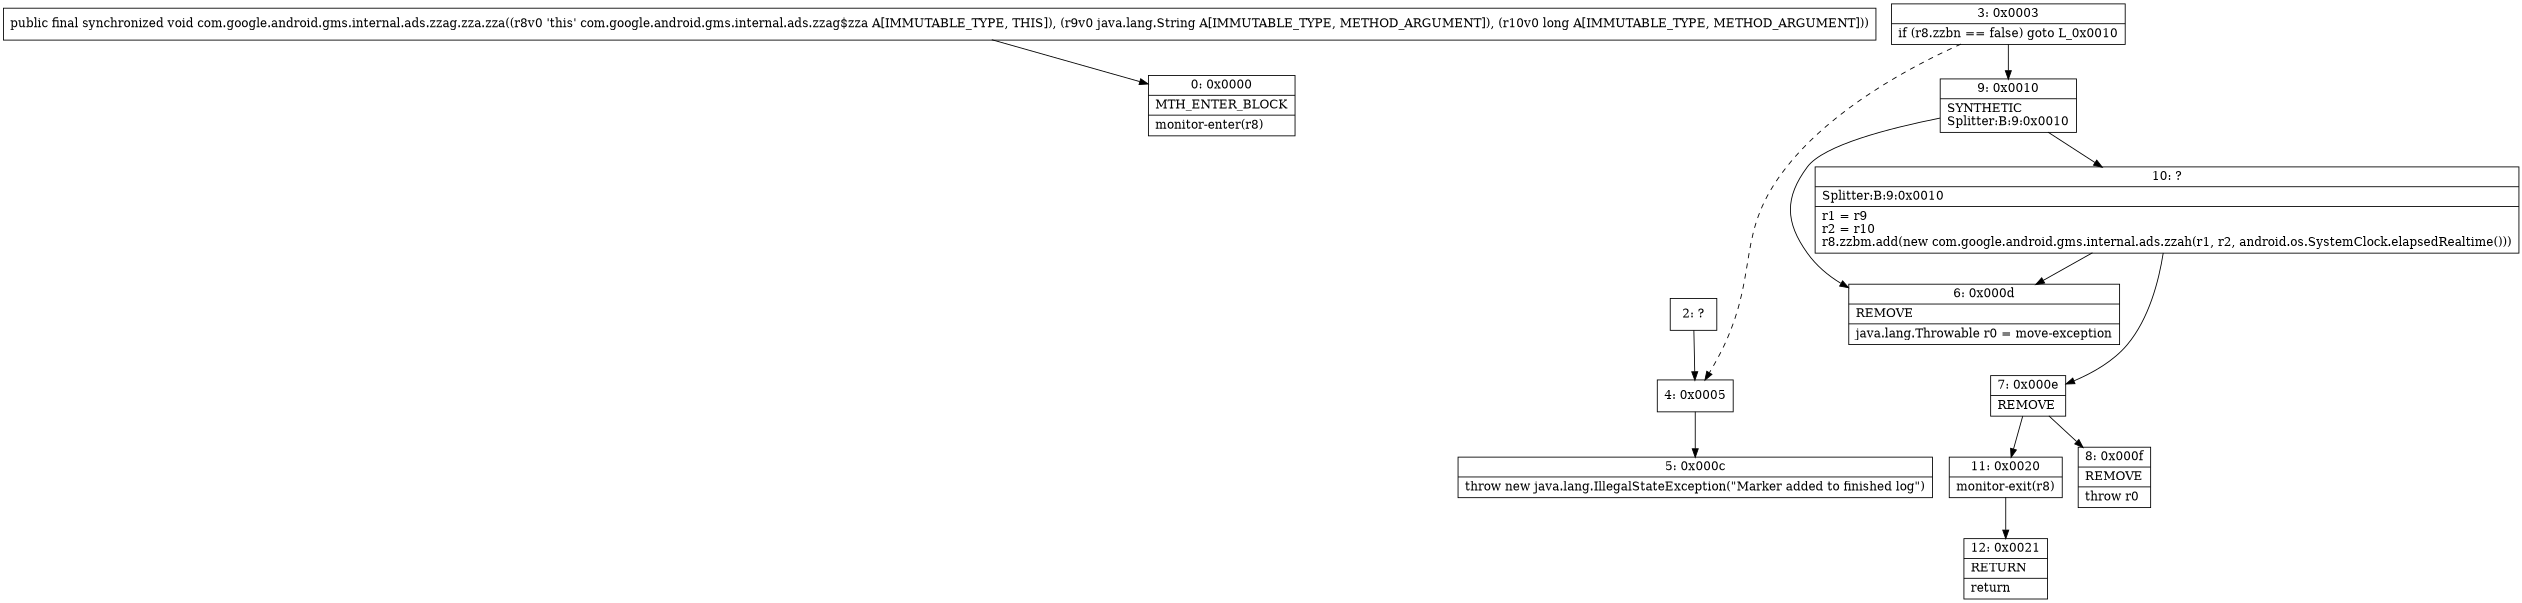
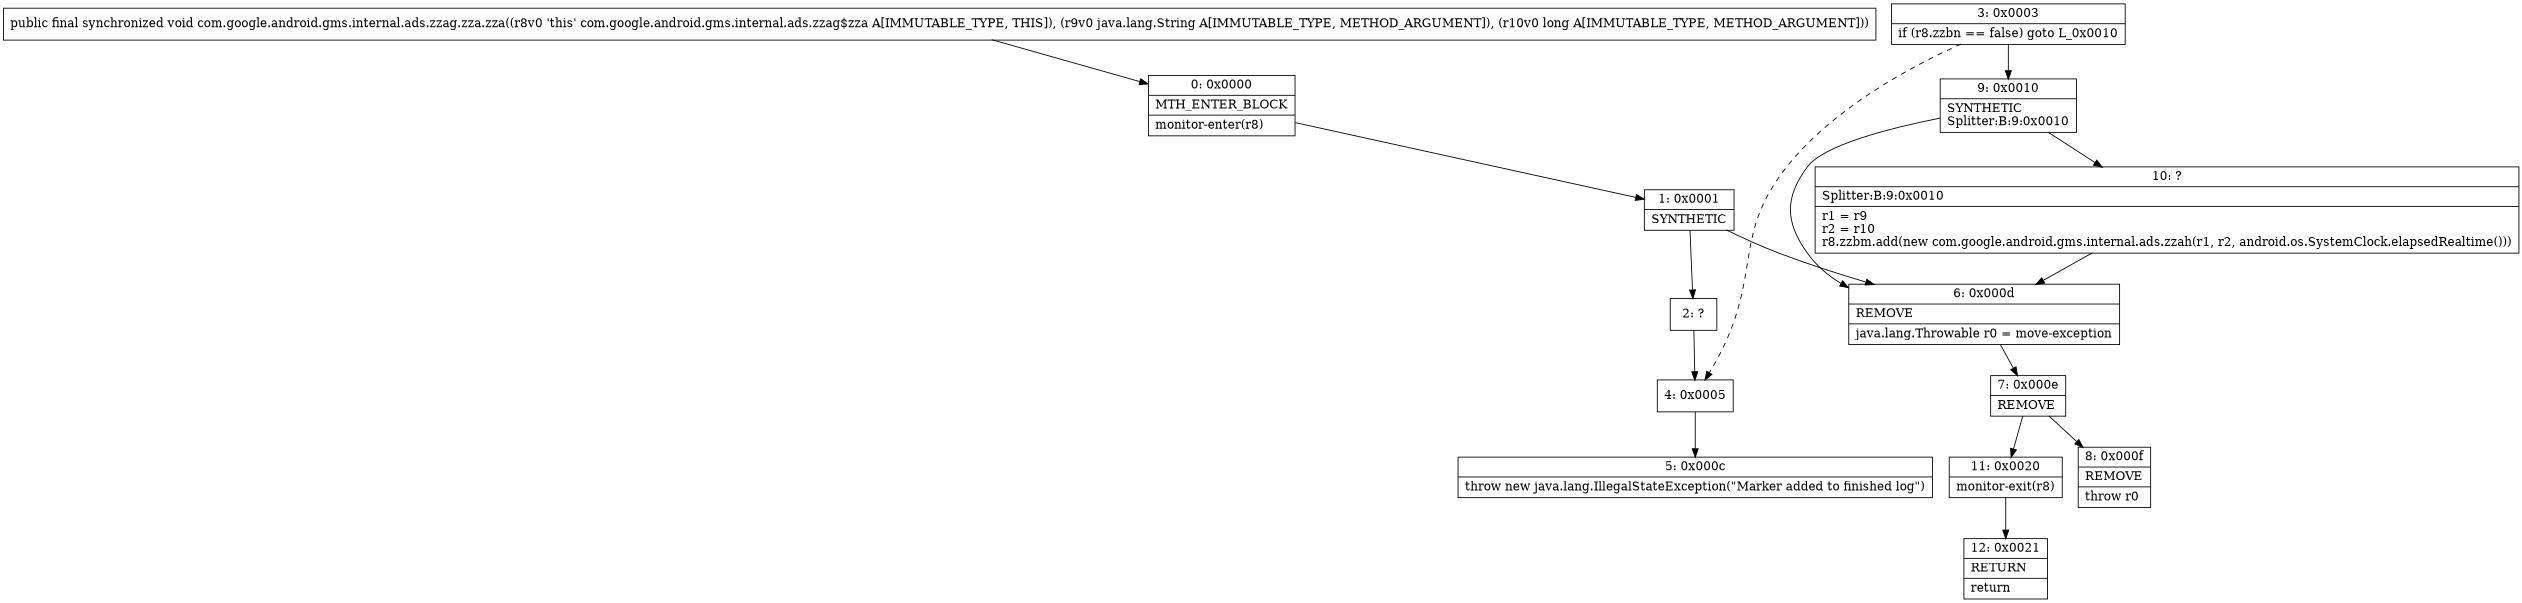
node "1: 0x0001": added
edge "10: ?" -> "7: 0x000e": now "6: 0x000d" -> "7: 0x000e"
